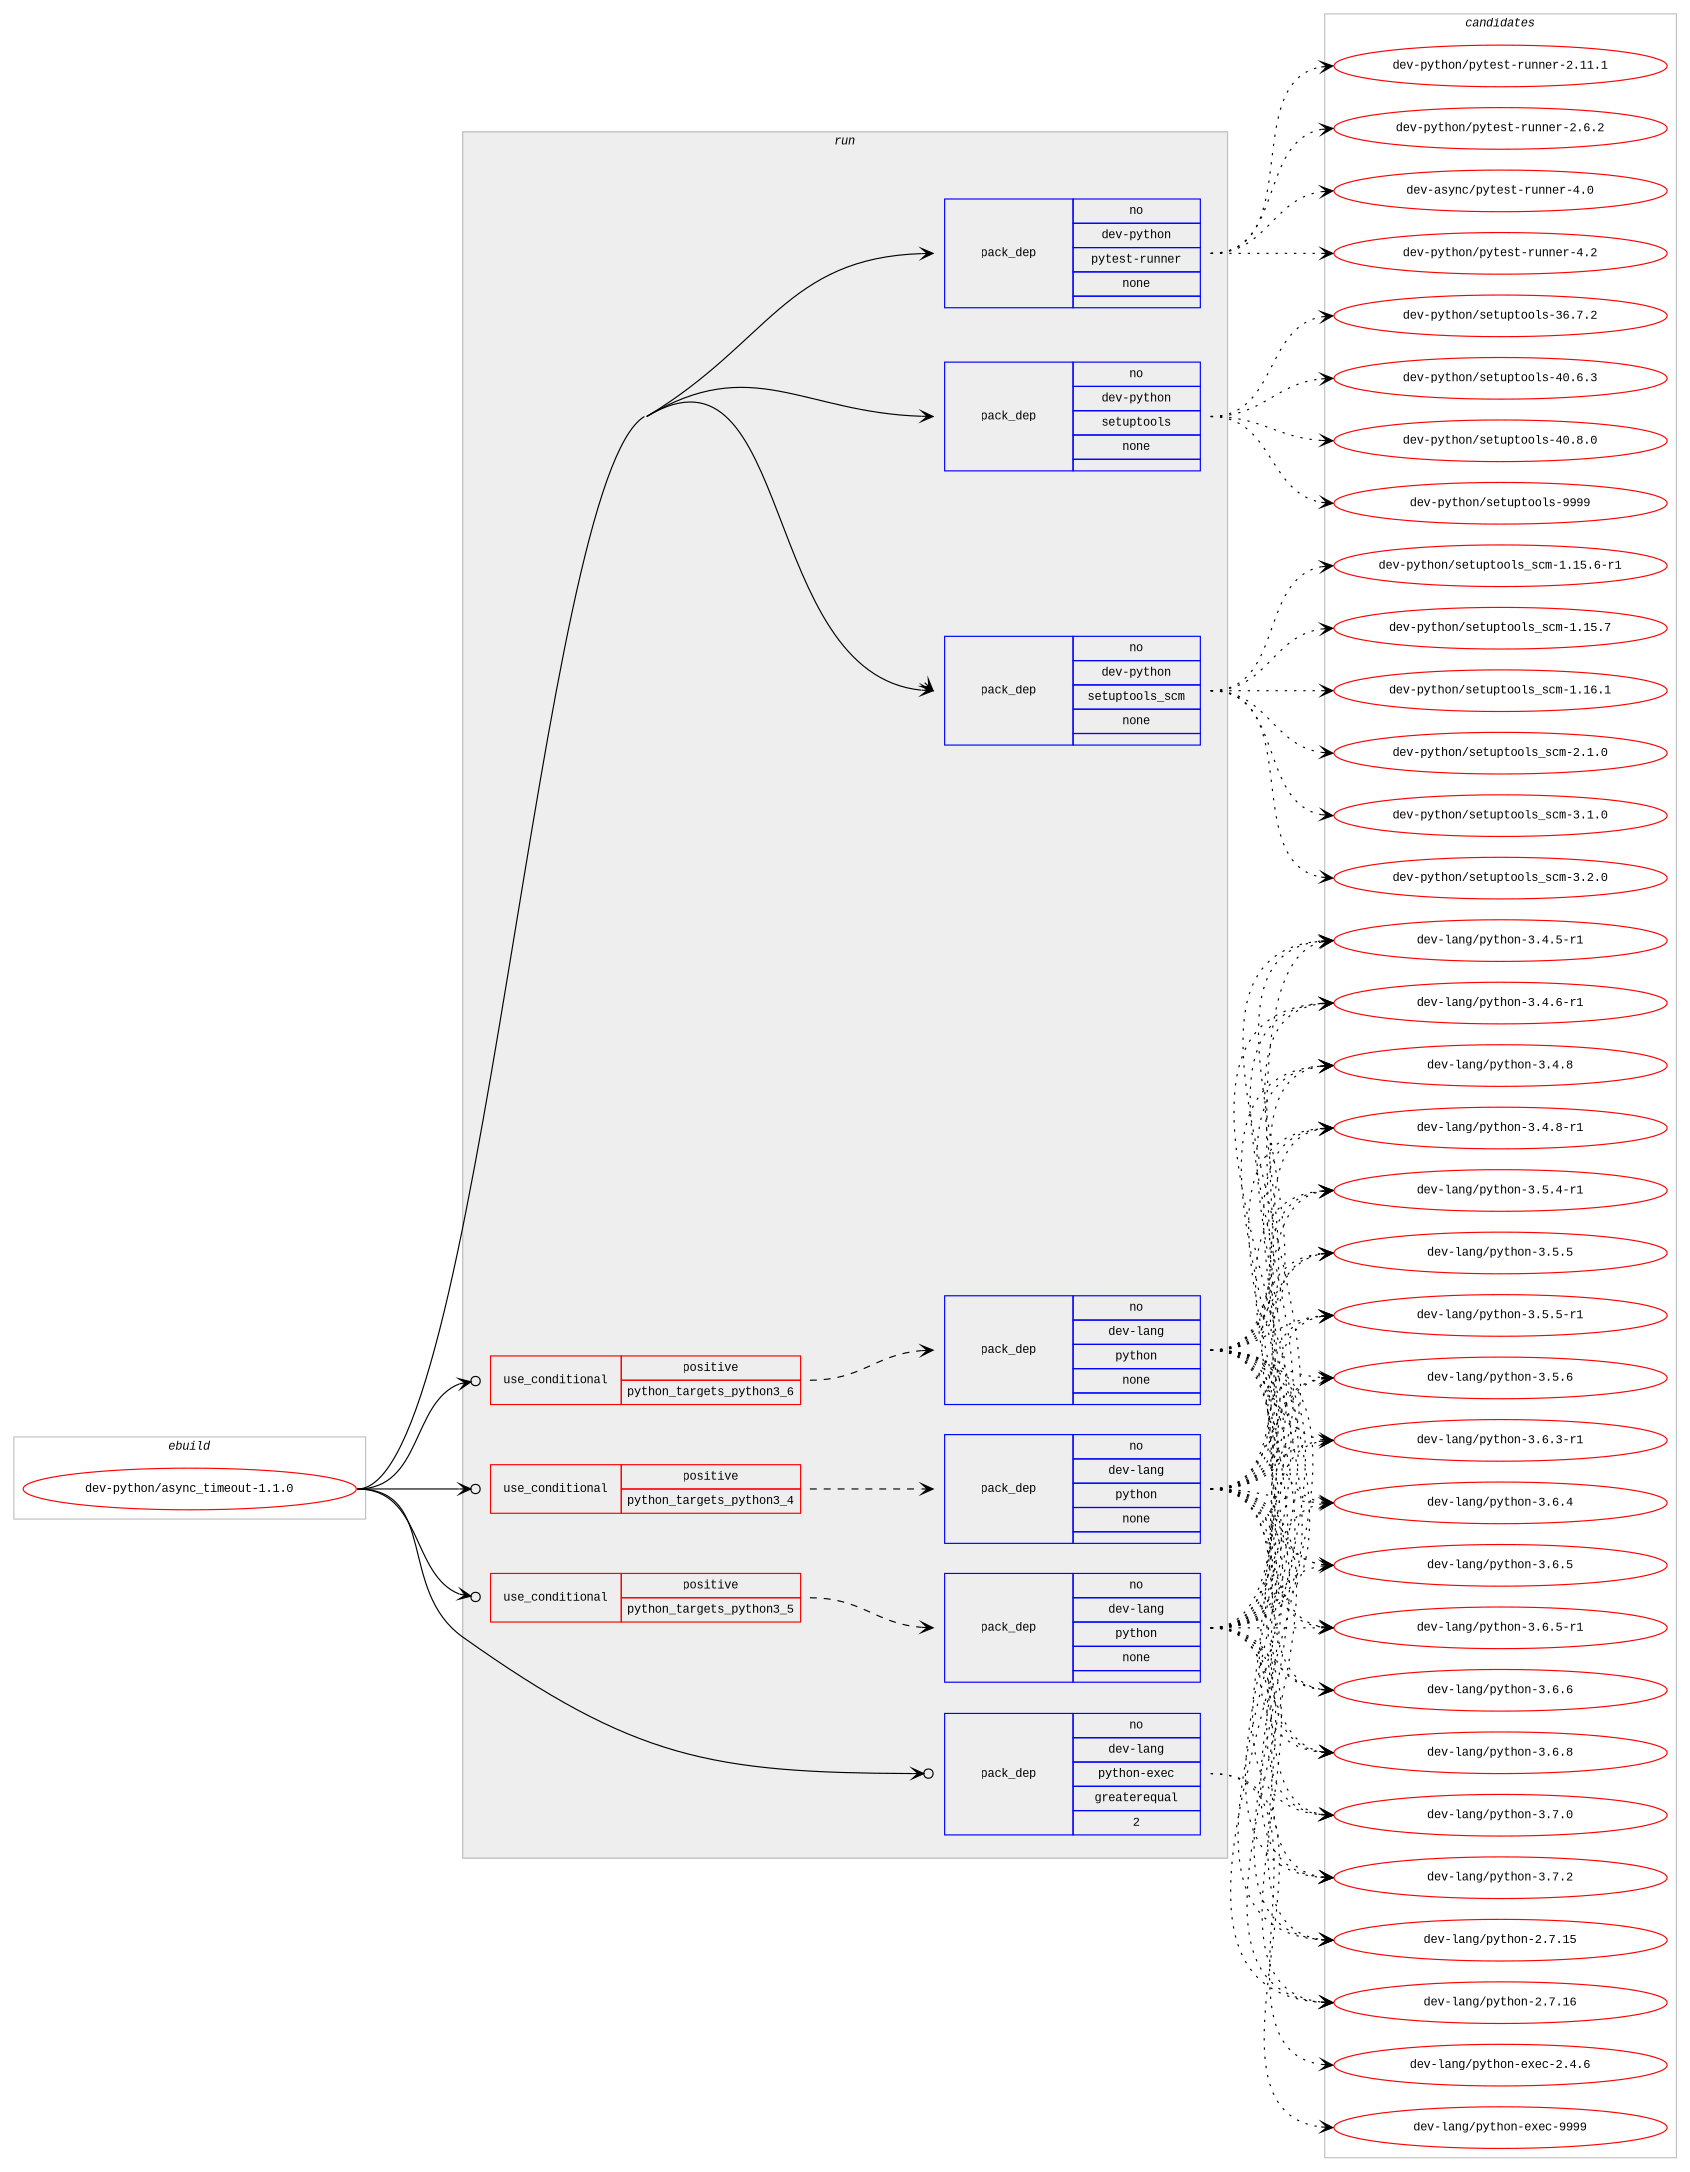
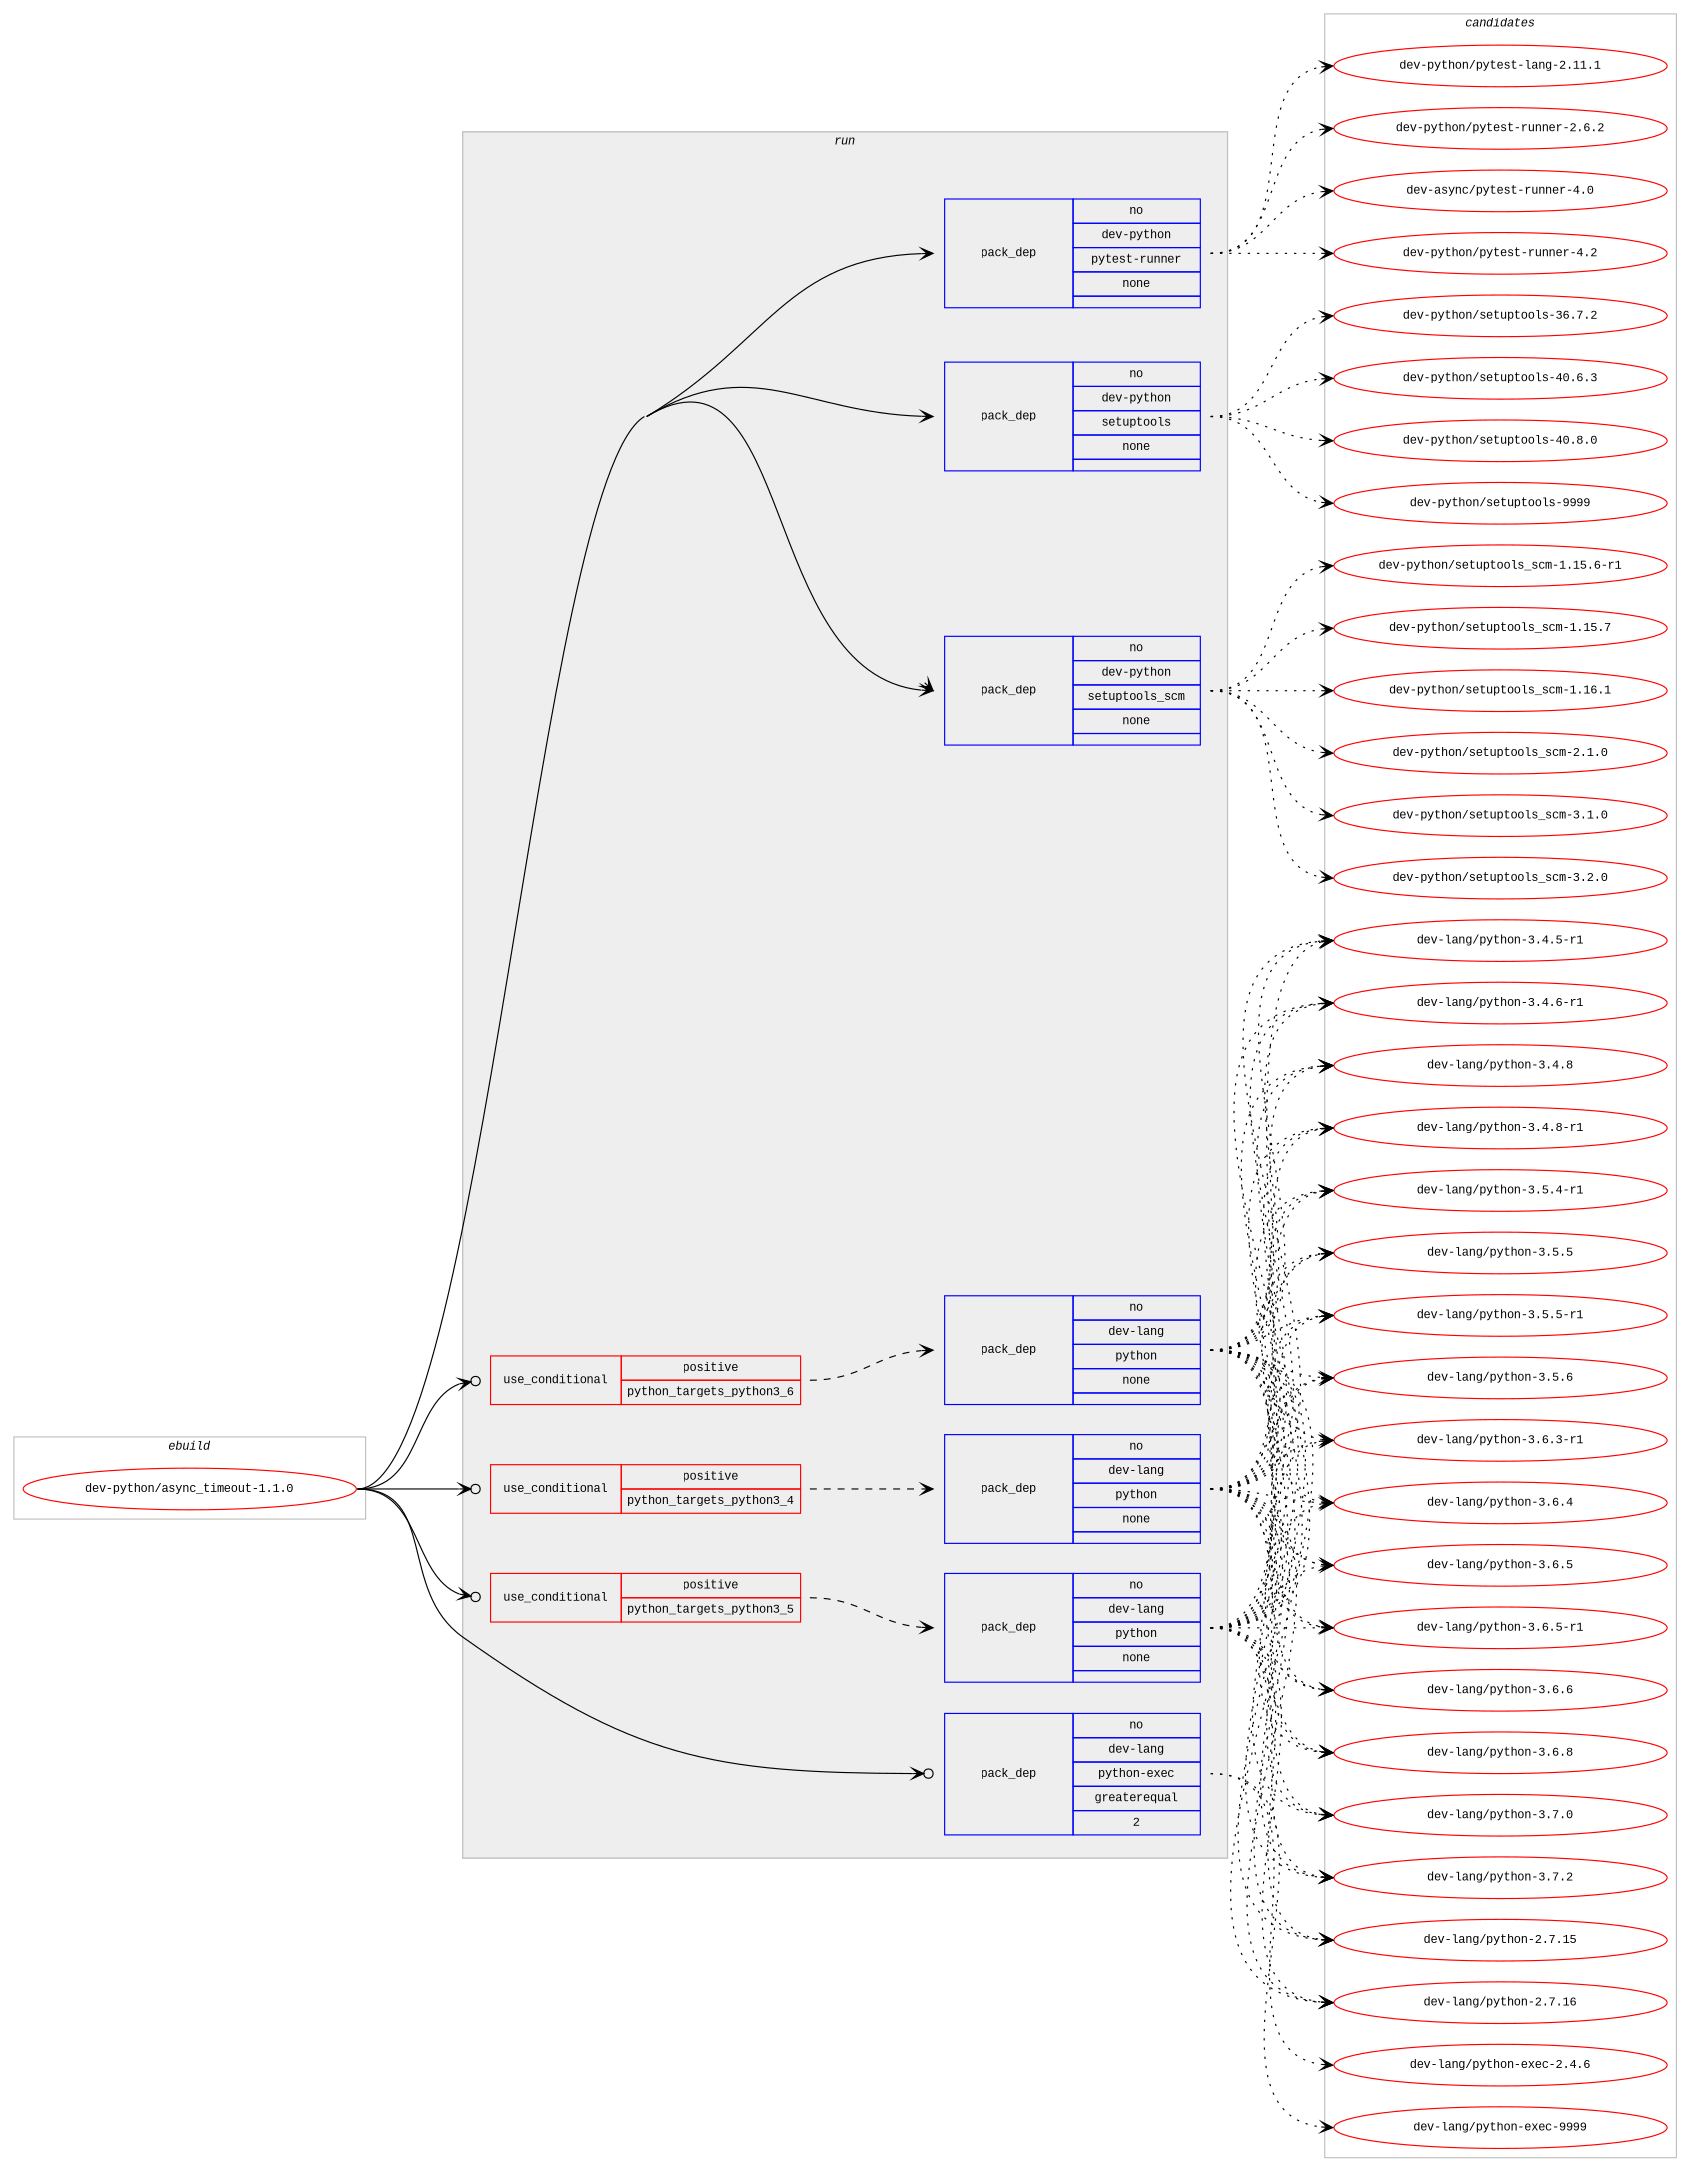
node "dev-python/pytest-runner-2.11.1": label "dev-python/pytest-runner-2.11.1" -> "dev-python/pytest-lang-2.11.1"
